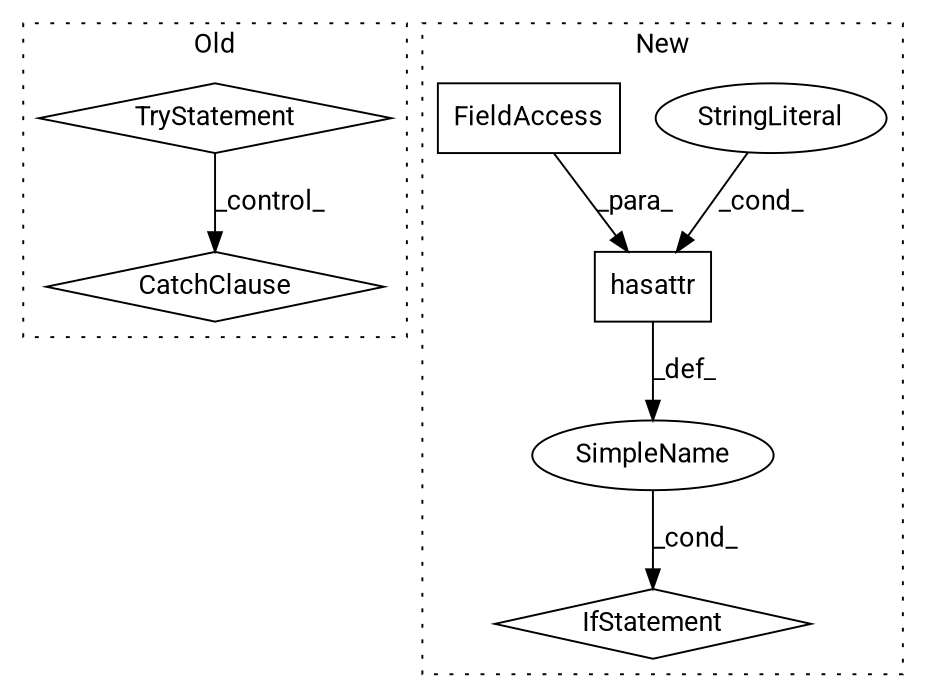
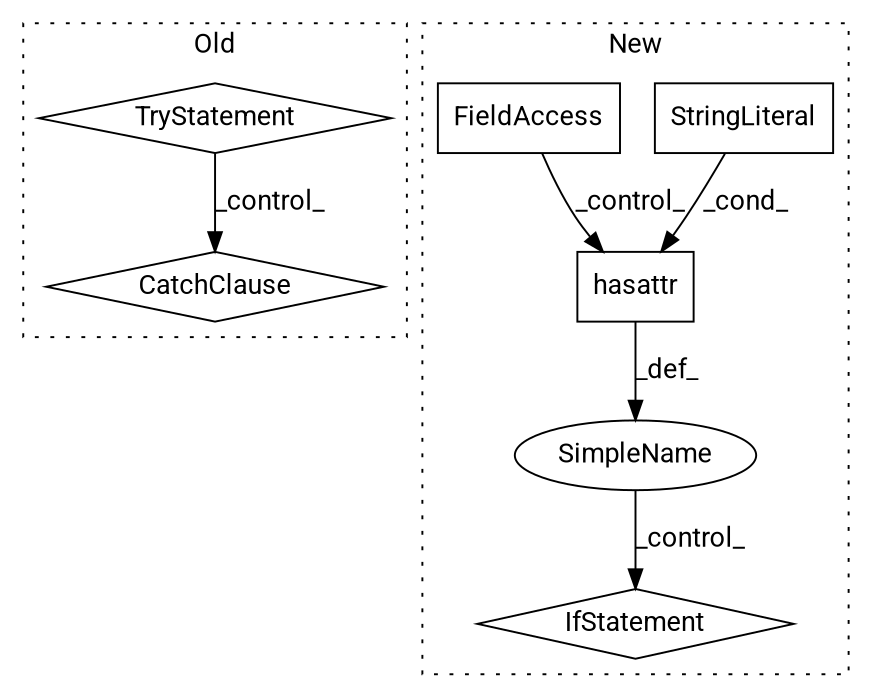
node "StringLiteral": shape ellipse -> box
edge "FieldAccess" -> "hasattr": label "_para_" -> "_control_"
edge "SimpleName" -> "IfStatement": label "_cond_" -> "_control_"
